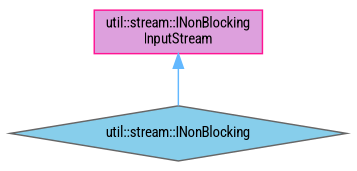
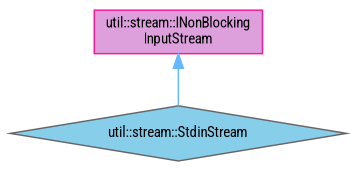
node "util::stream::INonBlocking": label "util::stream::INonBlocking" -> "util::stream::StdinStream"
